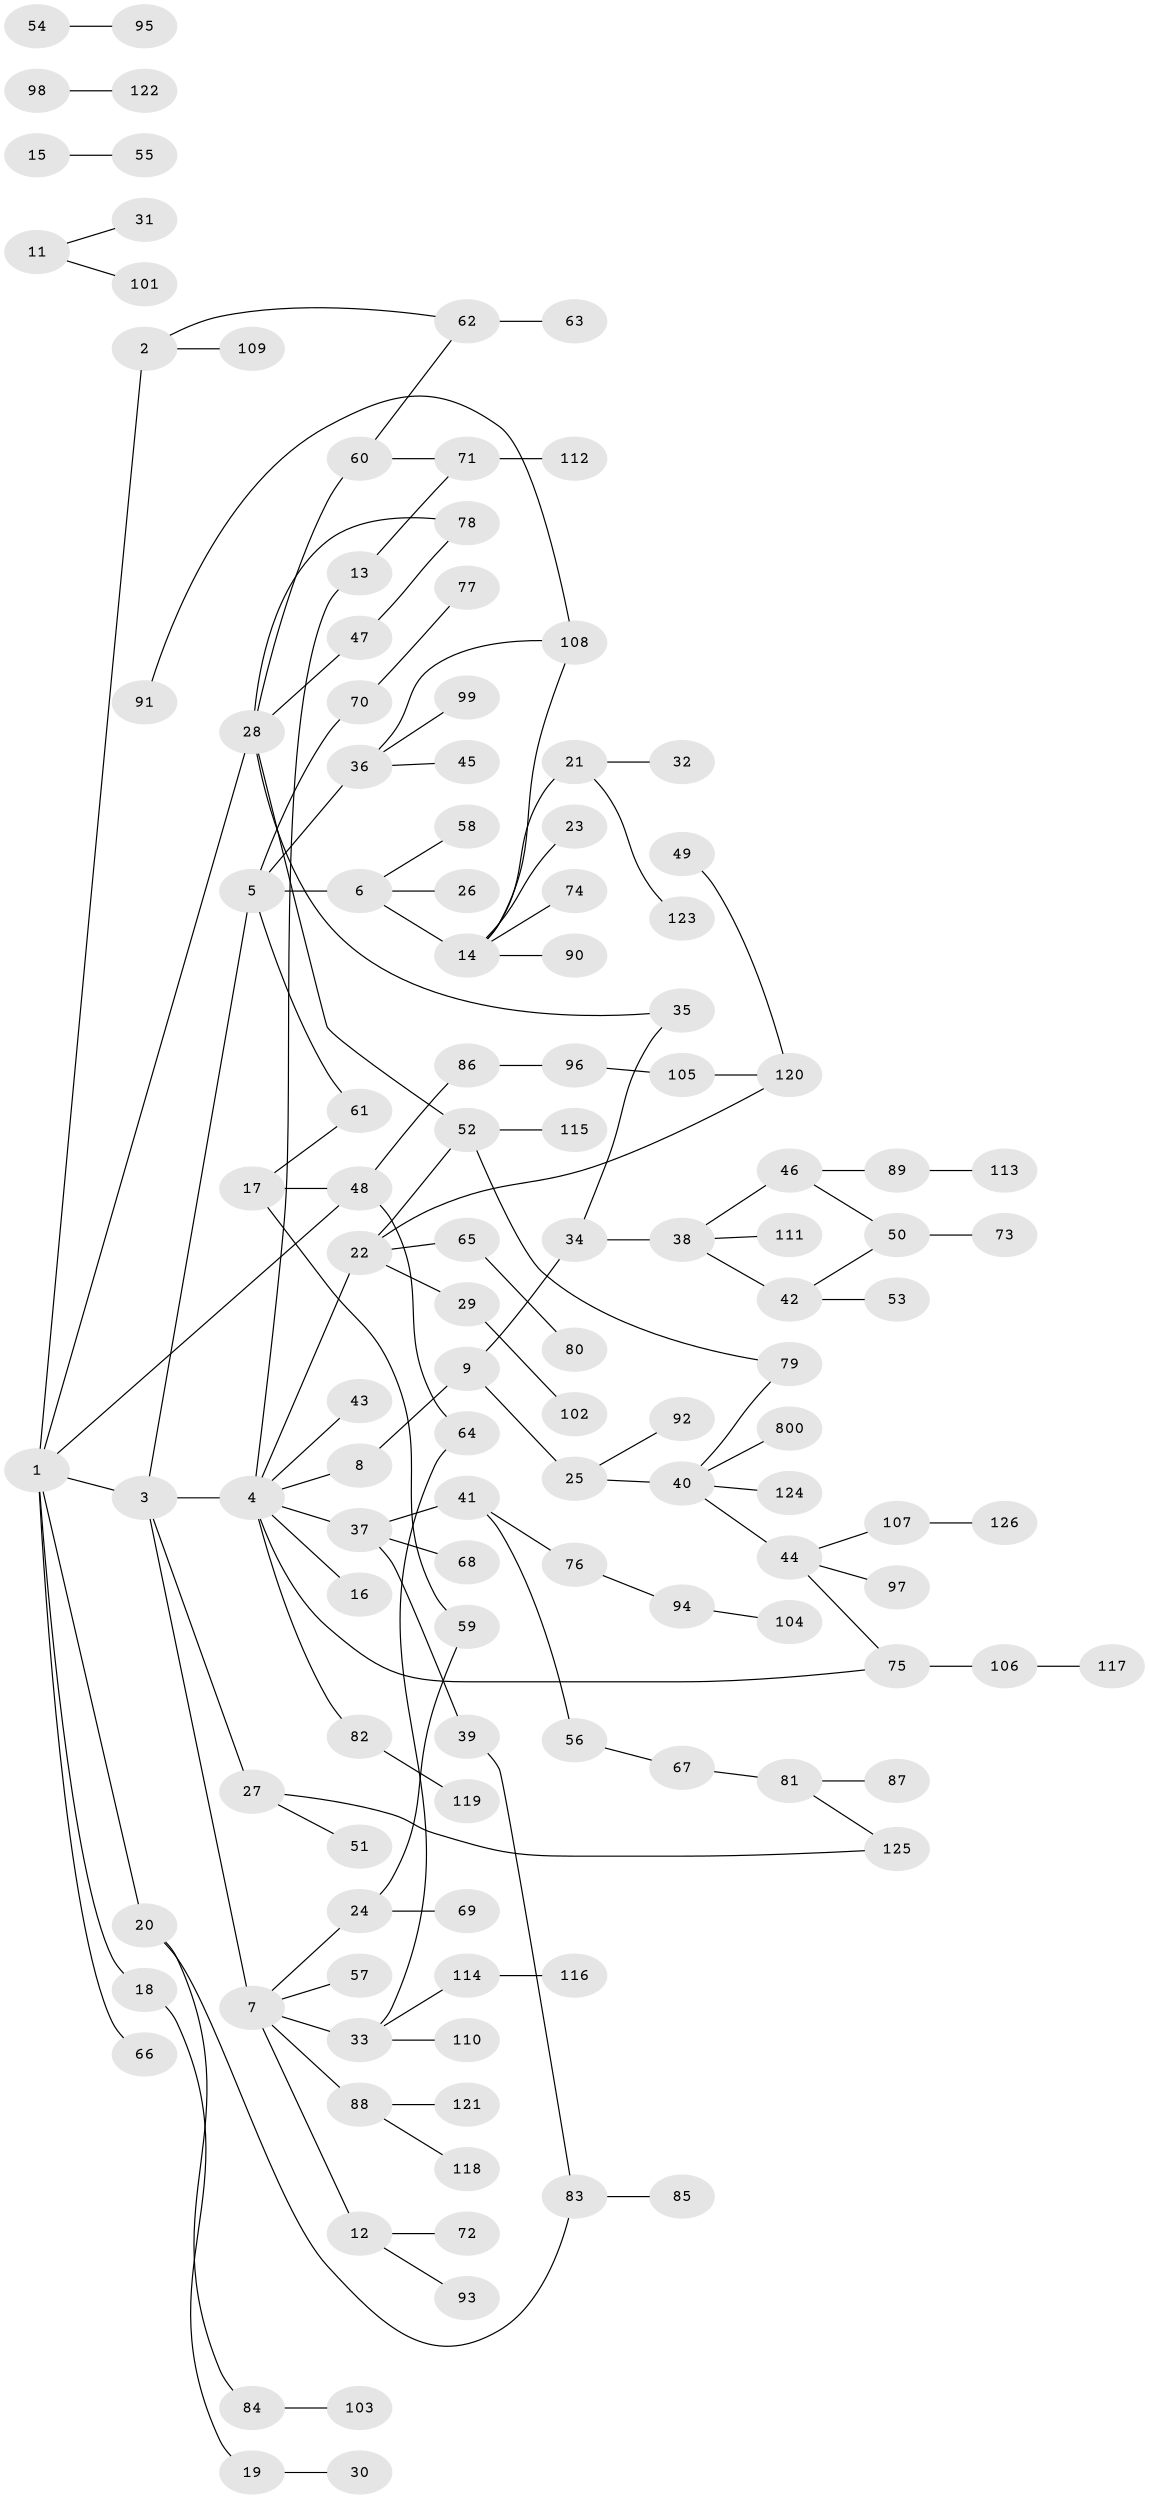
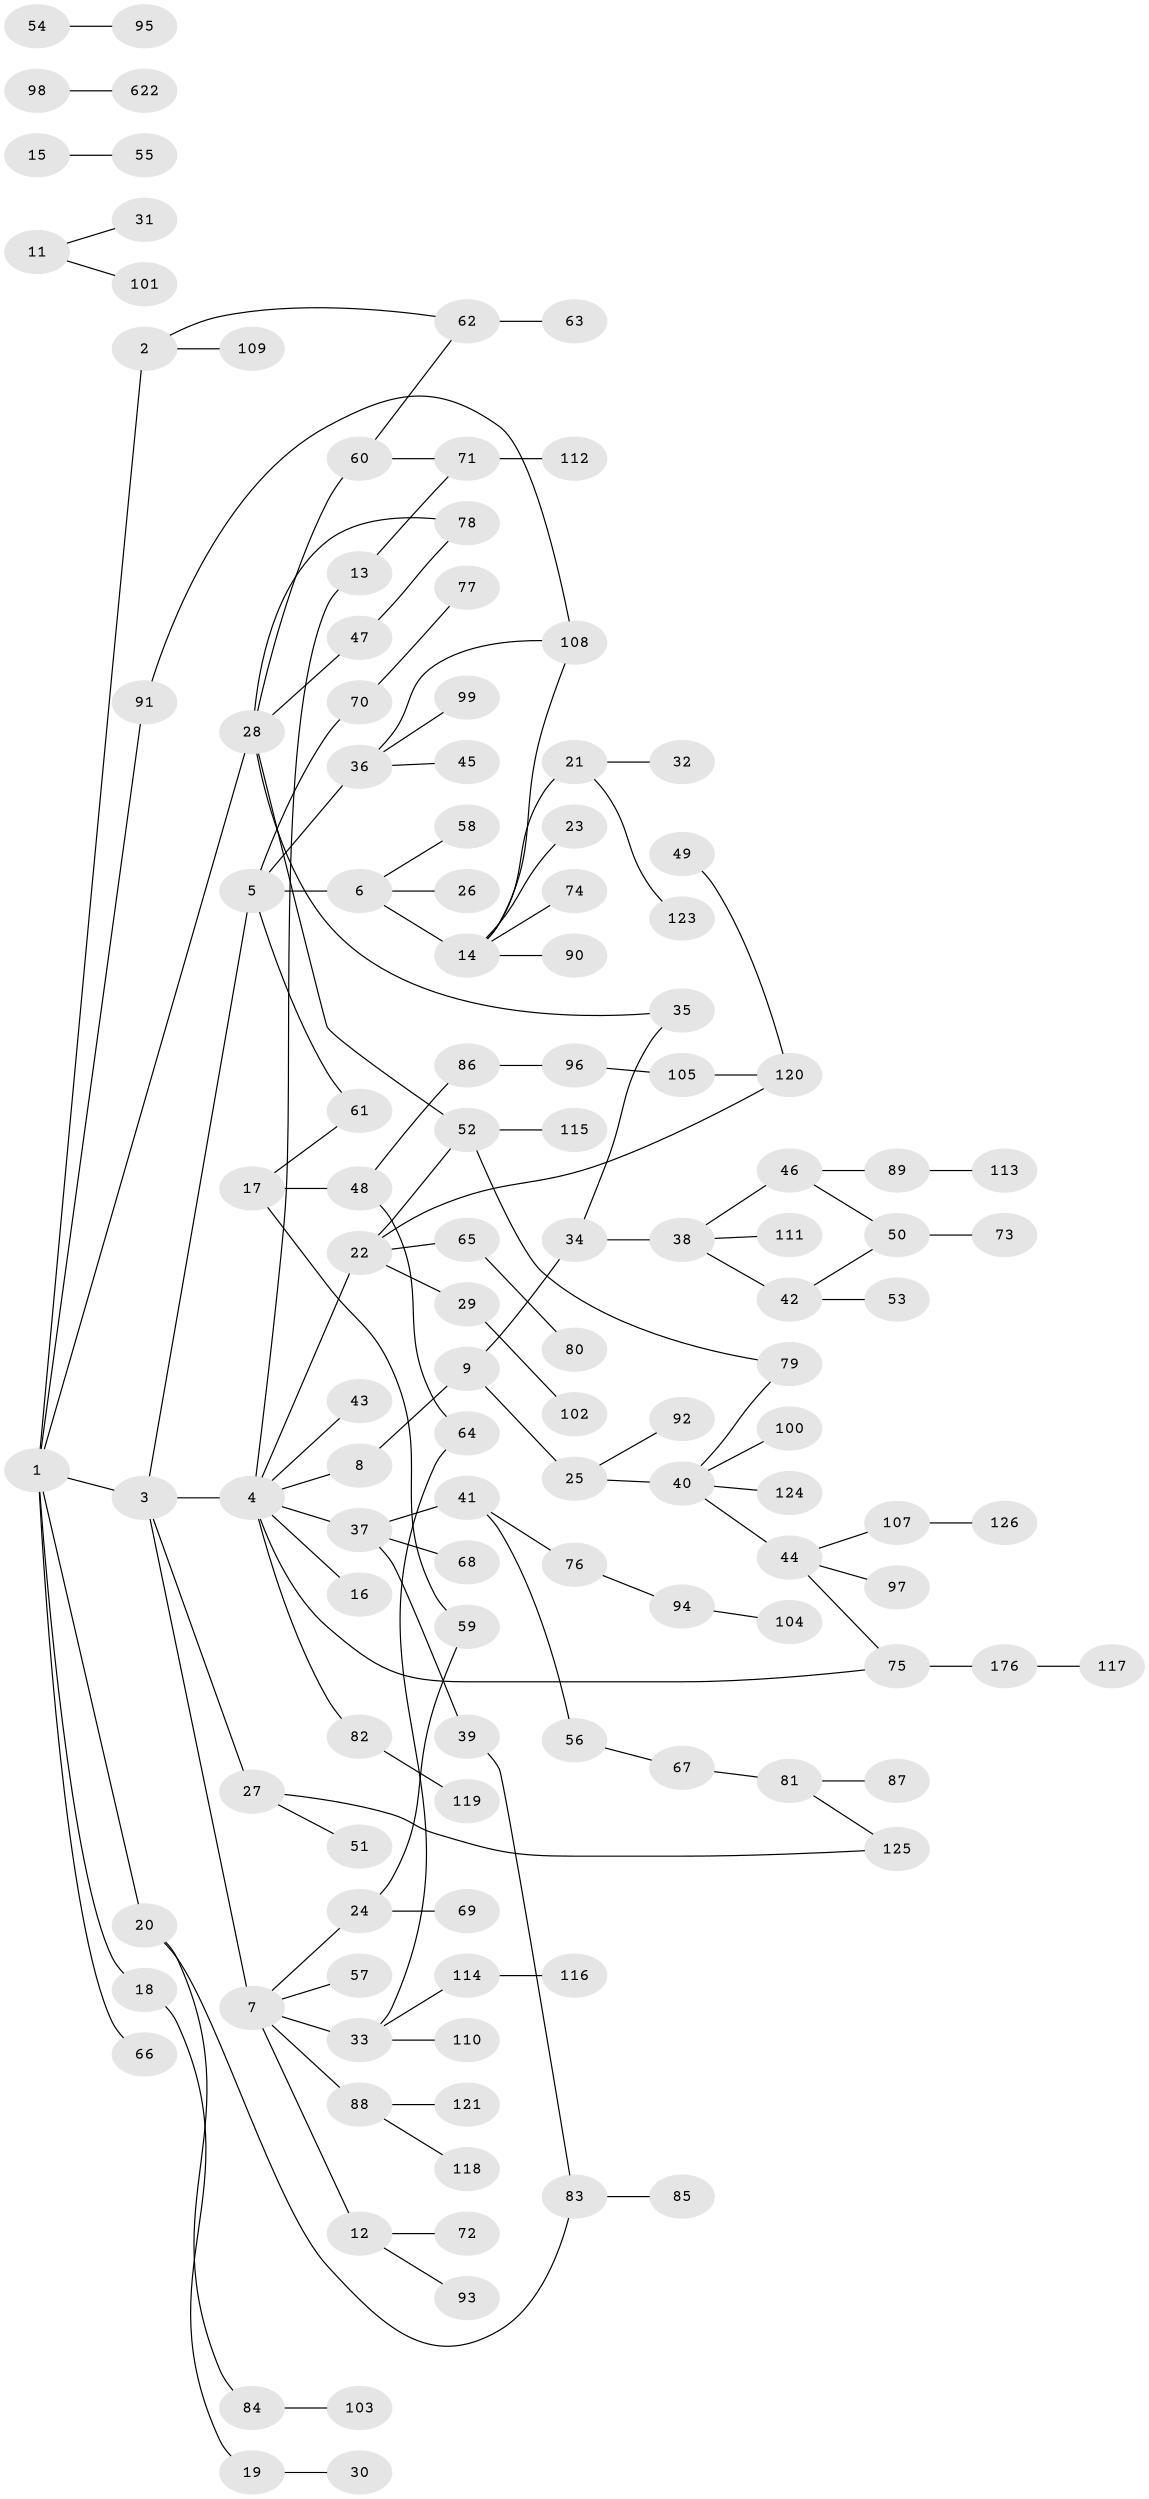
node "122": label "122" -> "622"
edge "48" -- "1": now "91" -- "1"
node "800": label "800" -> "100"
node "106": label "106" -> "176"
